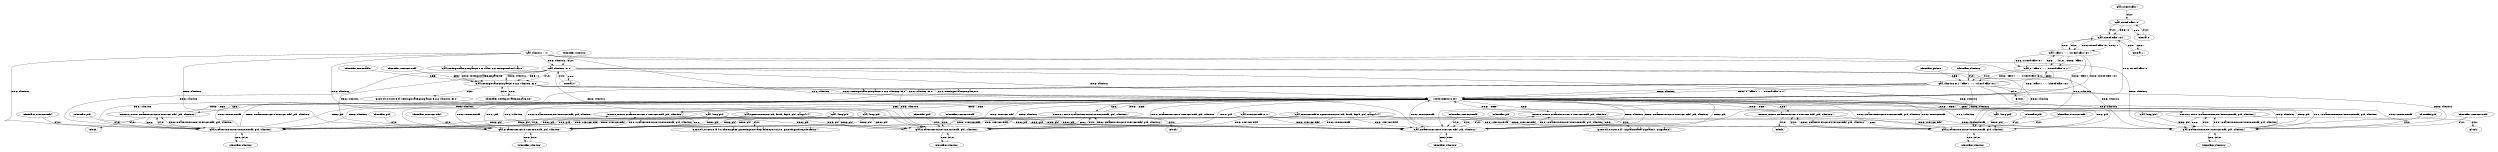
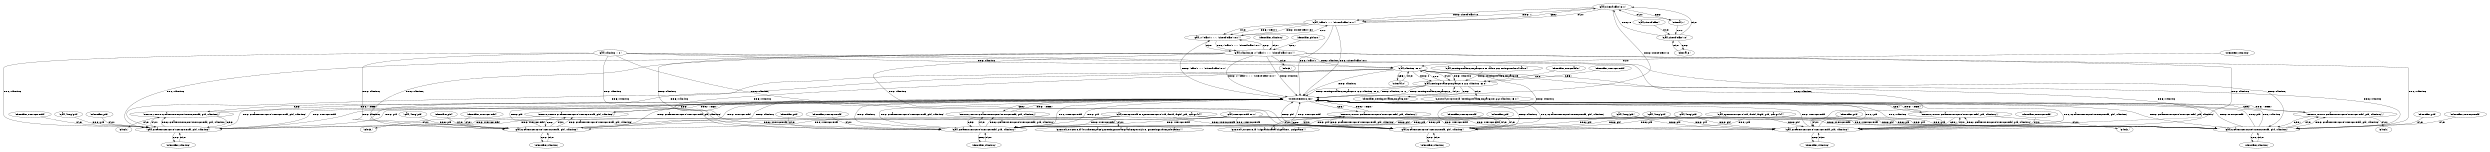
edge "(Literal,1)" -> "(Call,sizeof(off_t)*8)": added, label "CFG:"
edge "(Call,ulimit_c = ~((off_t)1 << (sizeof(off_t)*8-1)))" -> "(Call,ulimit_c != 0)": added, label "DDG: ulimit_c"
edge "(Call,setting_MakeCompatCore && ulimit_c != 0)" -> "(Call,ulimit_c != 0)": added, label "CFG:"
edge "(Call,~((off_t)1 << (sizeof(off_t)*8-1)))" -> "(MethodReturn,int)": reversed
